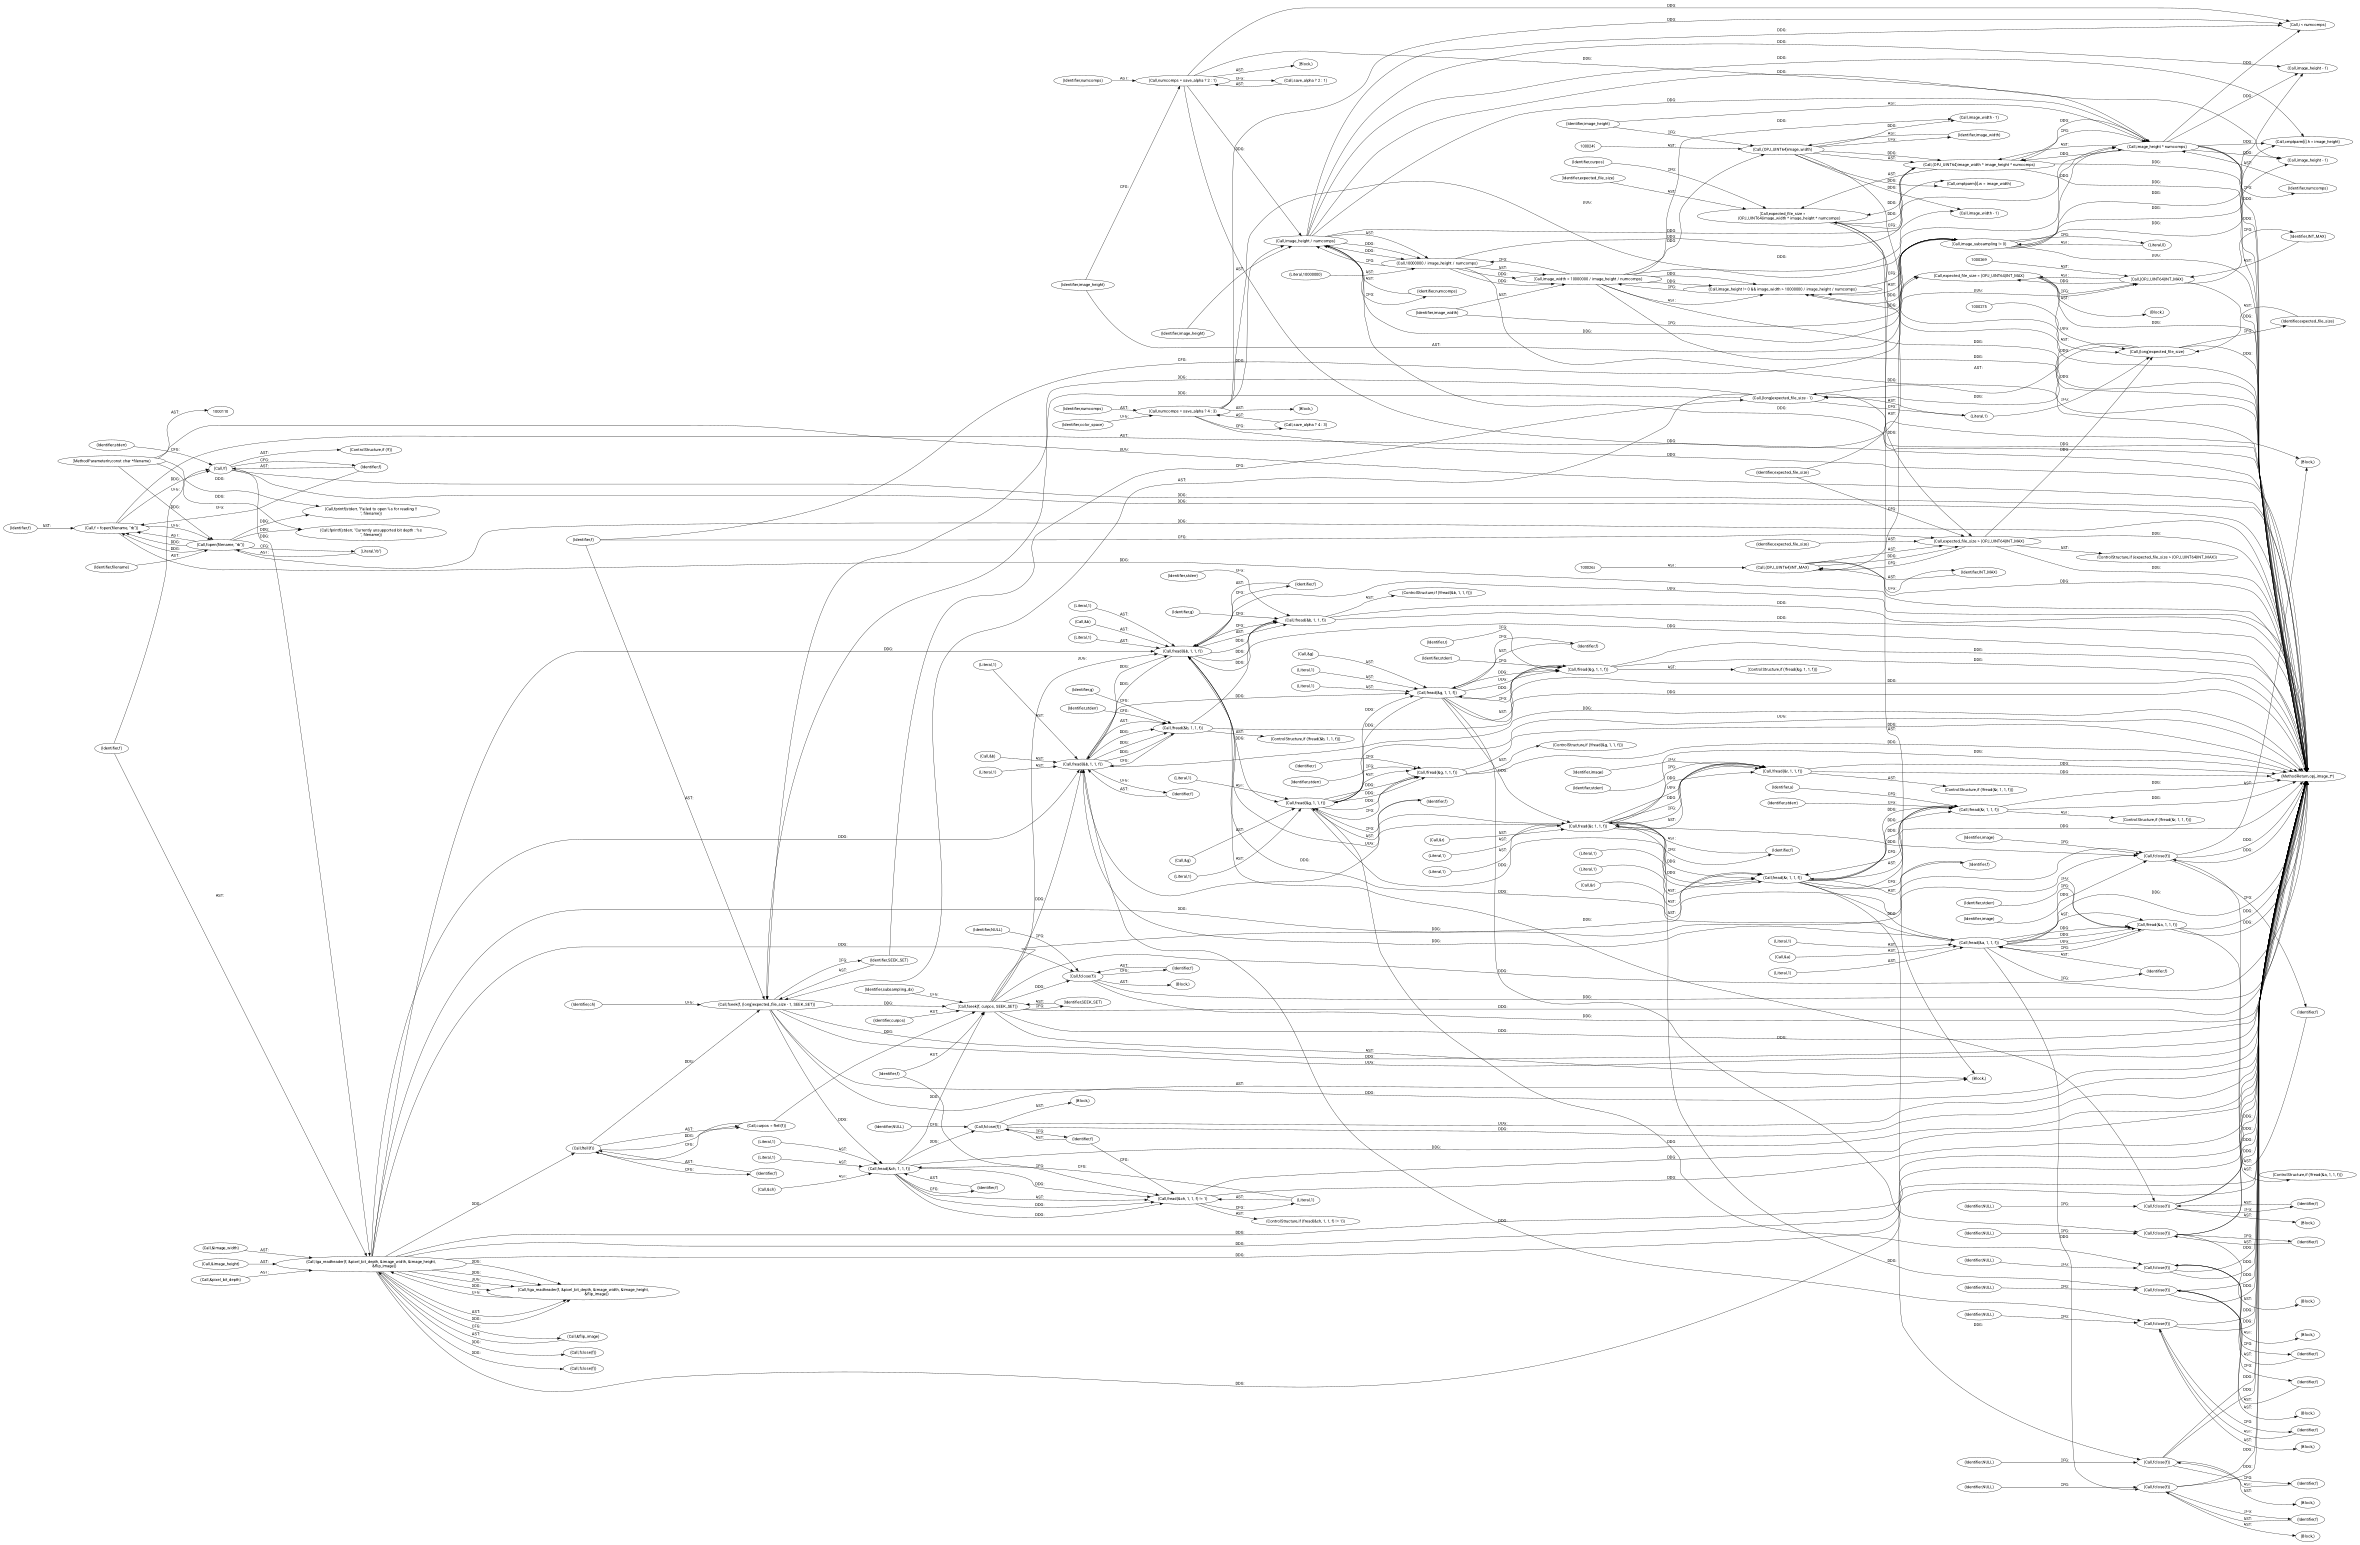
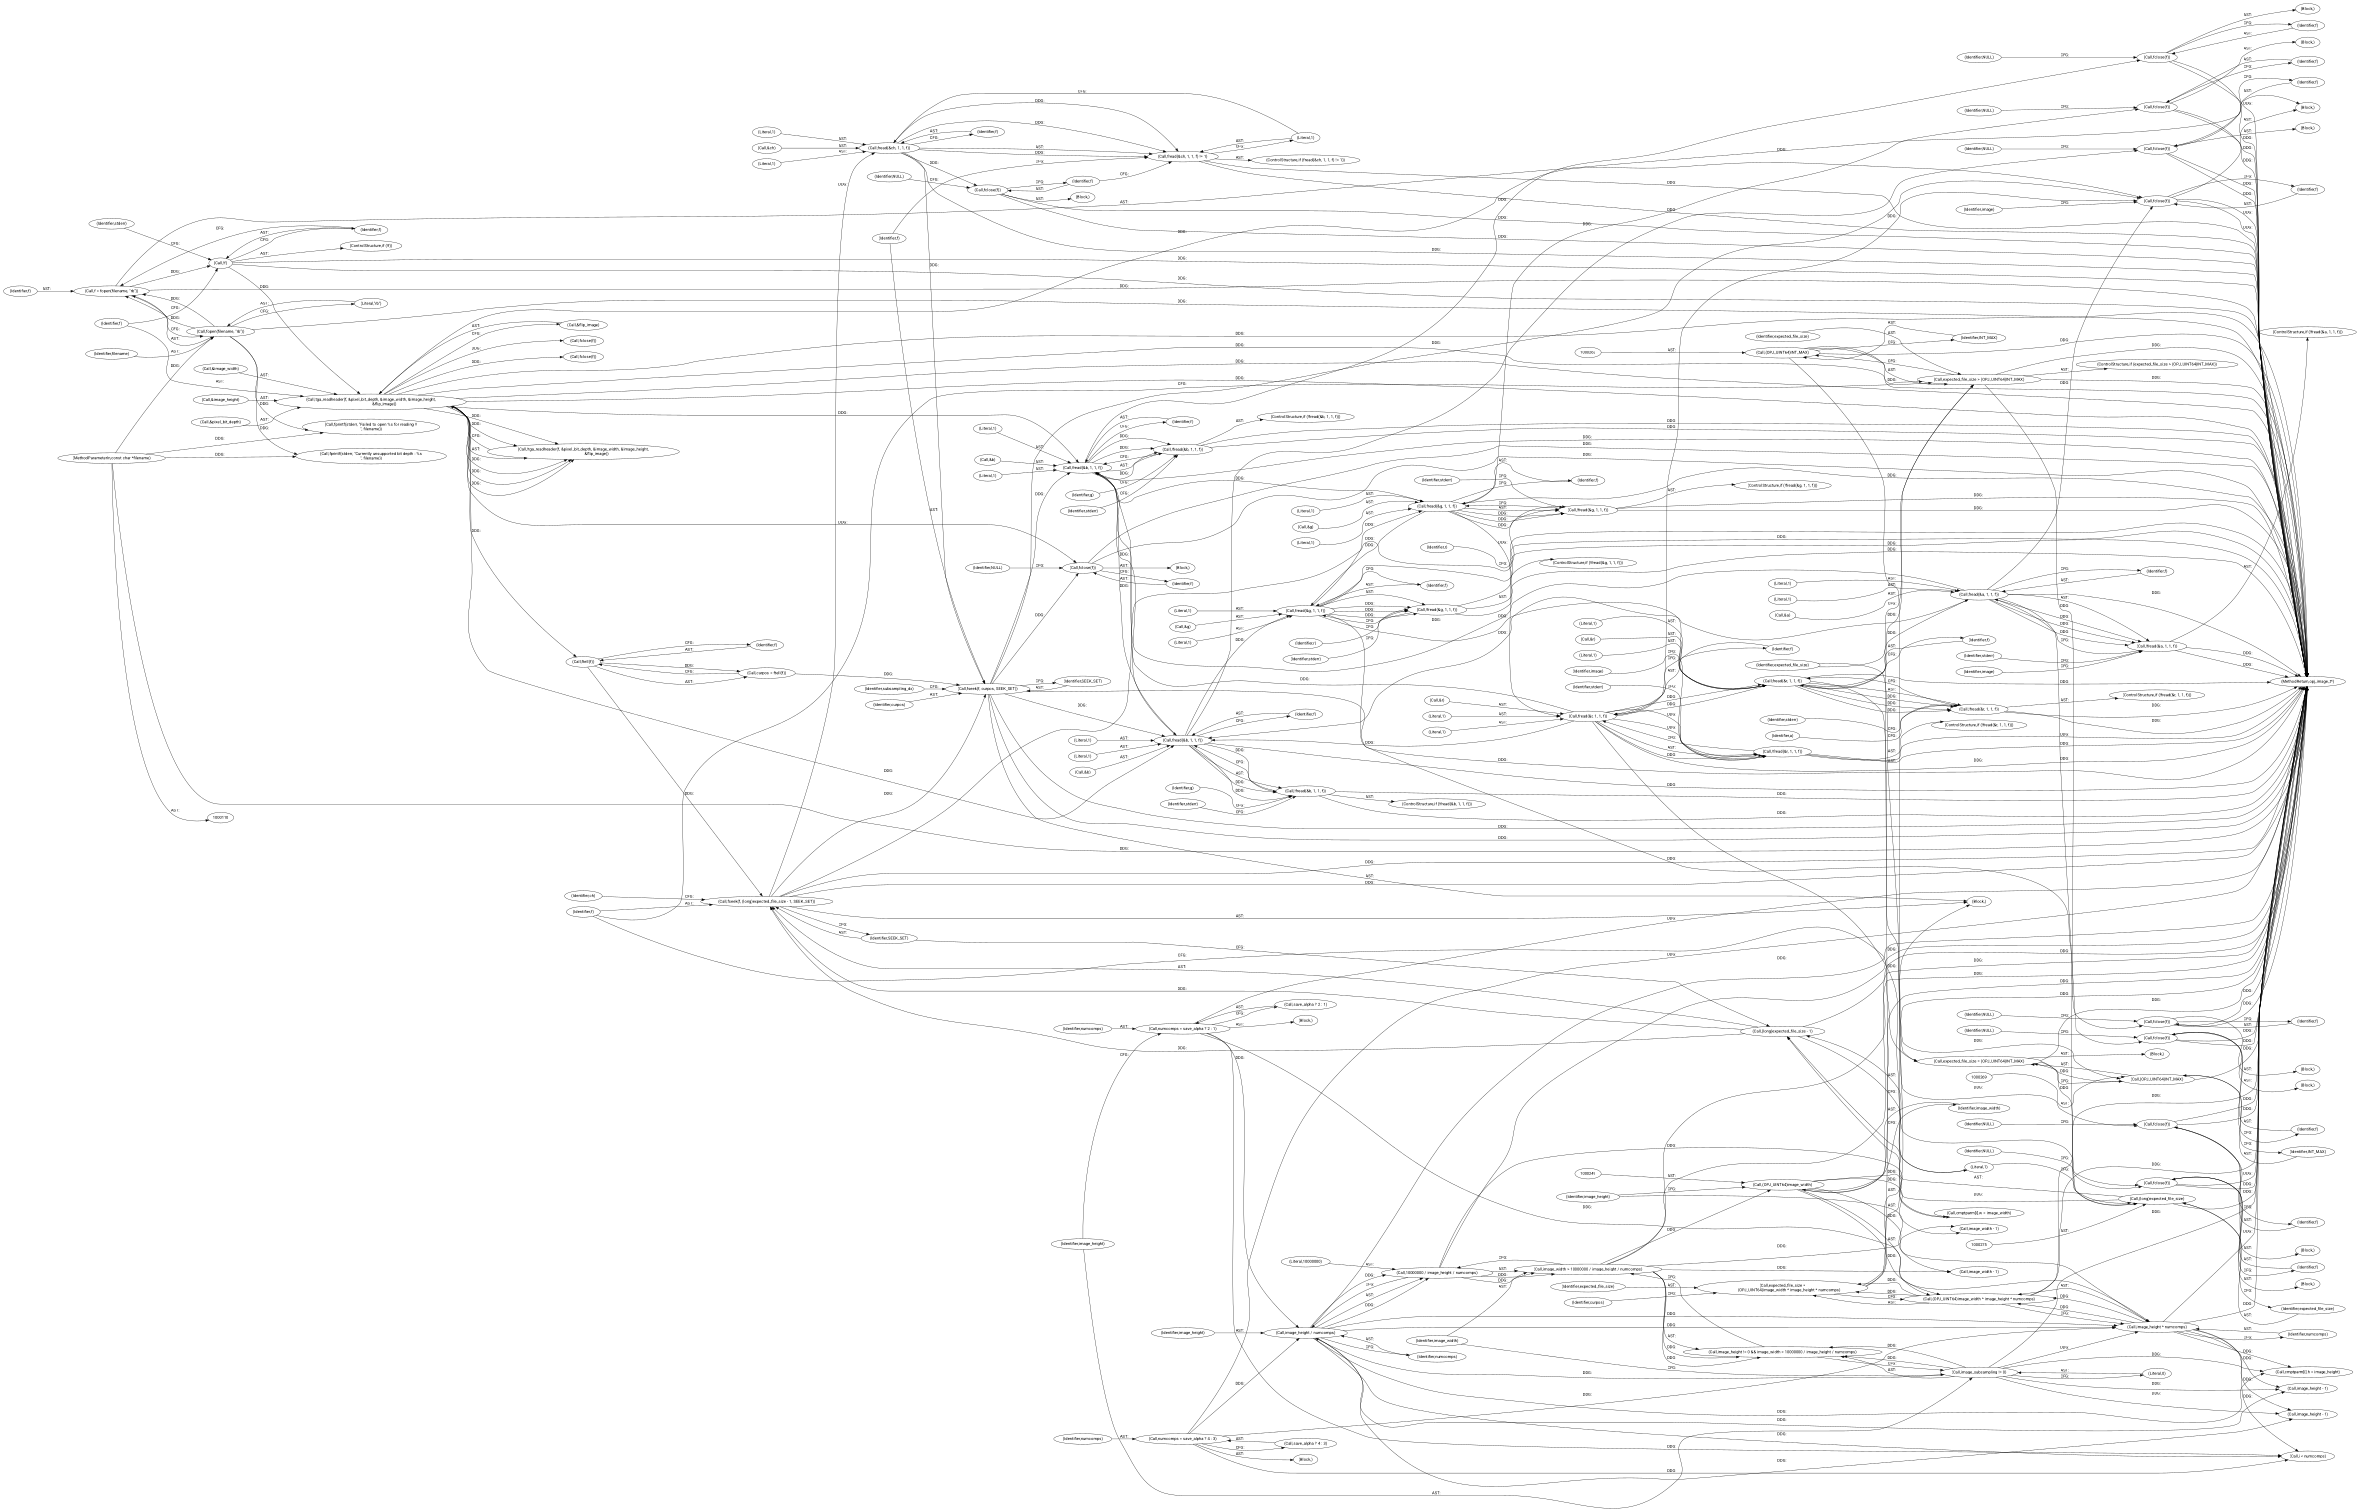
node "(Identifier,color_space)": removed
